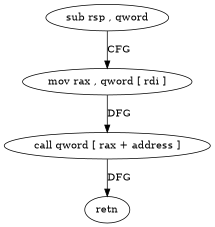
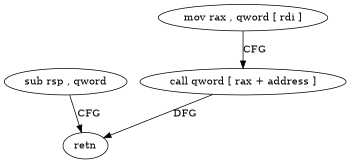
edge "sub rsp , qword" -> "mov rax , qword [ rdi ]": now "sub rsp , qword" -> "retn"
edge "mov rax , qword [ rdi ]" -> "call qword [ rax + address ]": label "DFG" -> "CFG"
